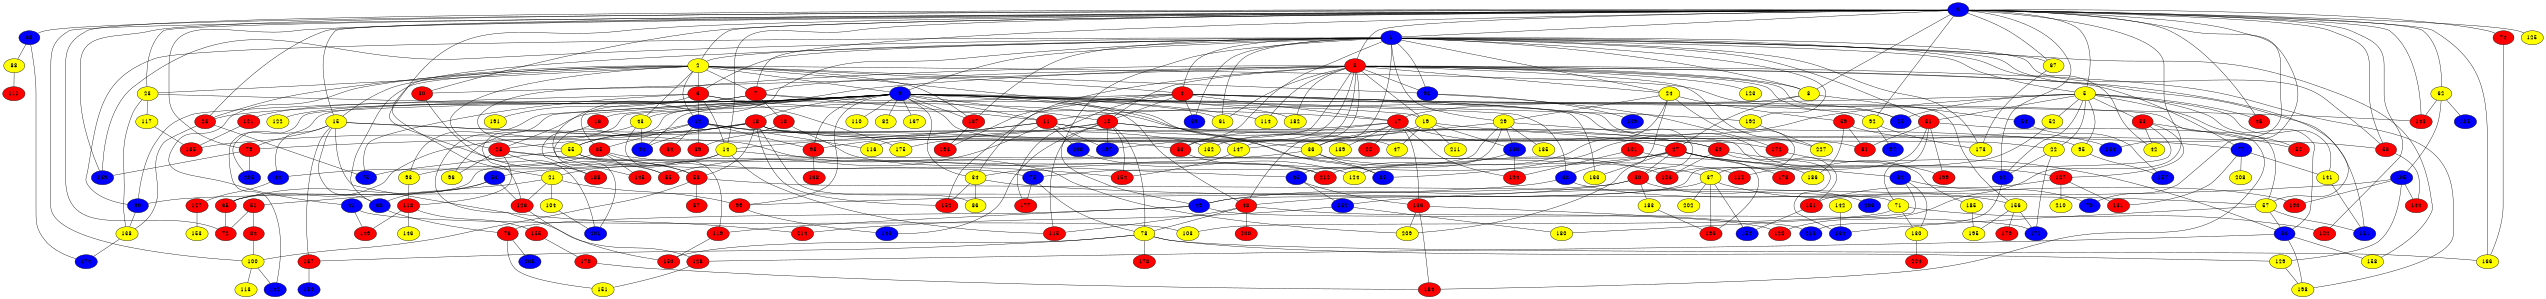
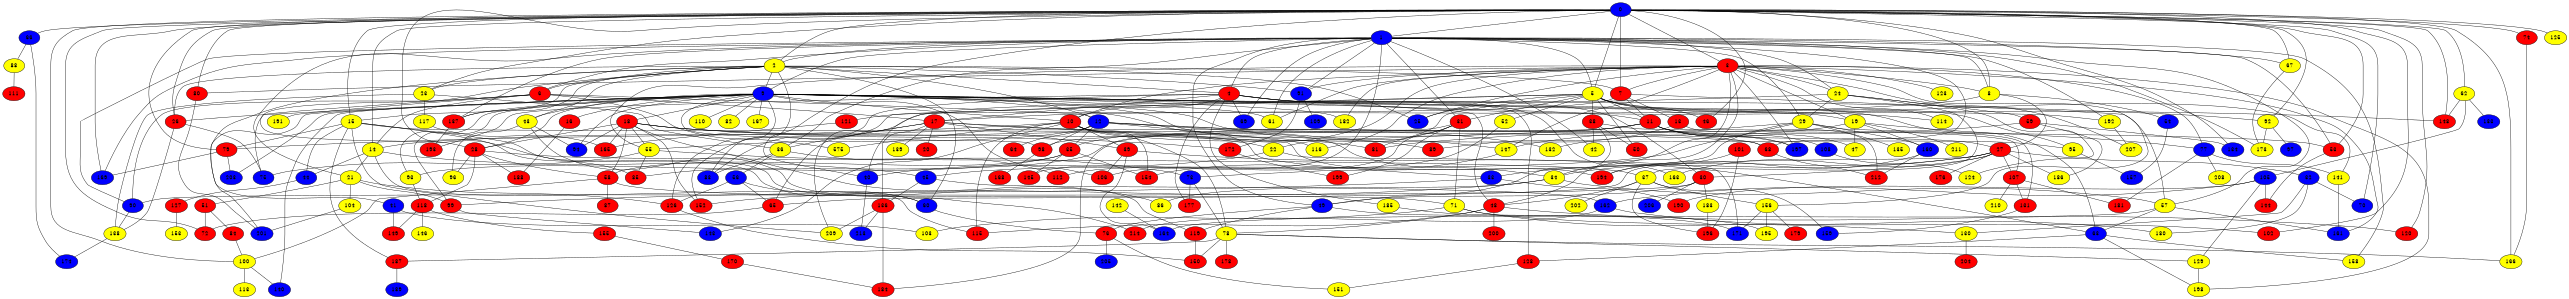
node "122": removed
node "175": label "175" -> "575"
node "227": label "227" -> "207"
